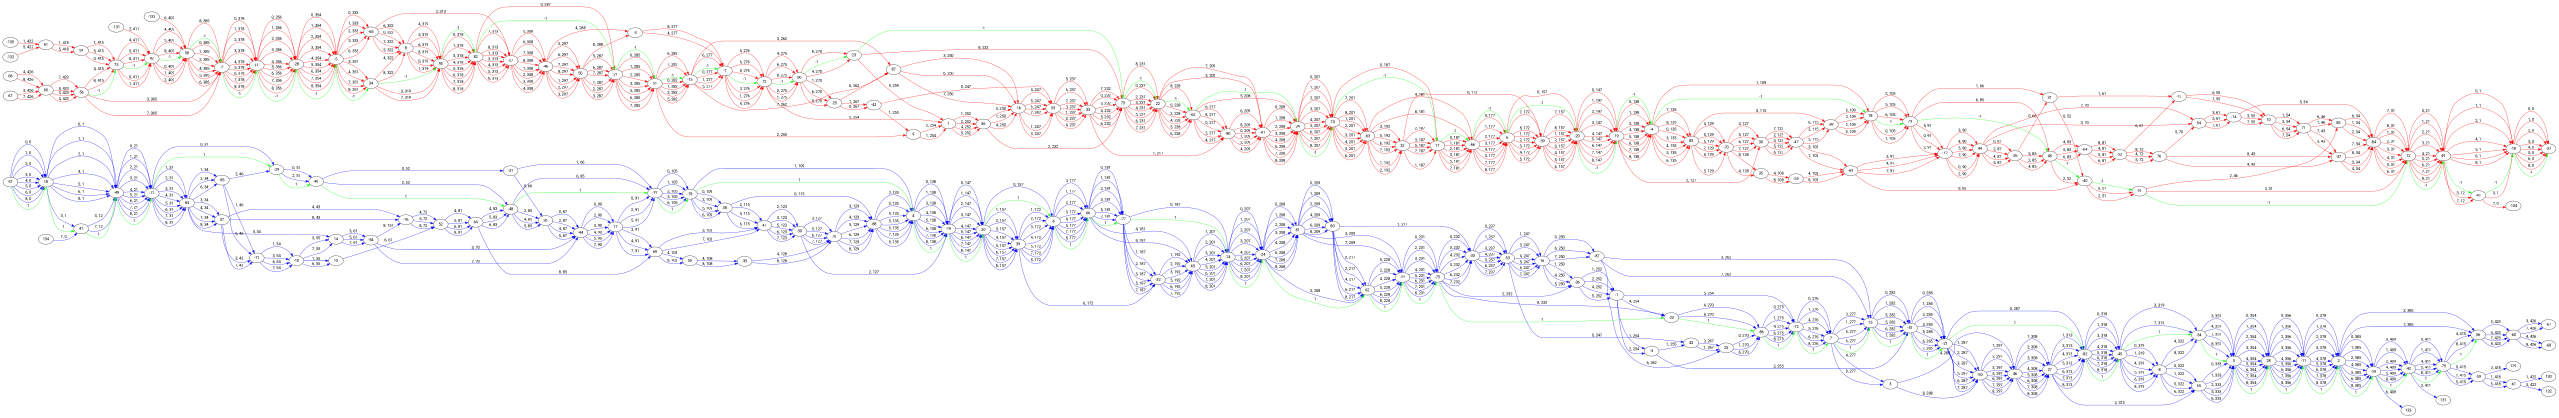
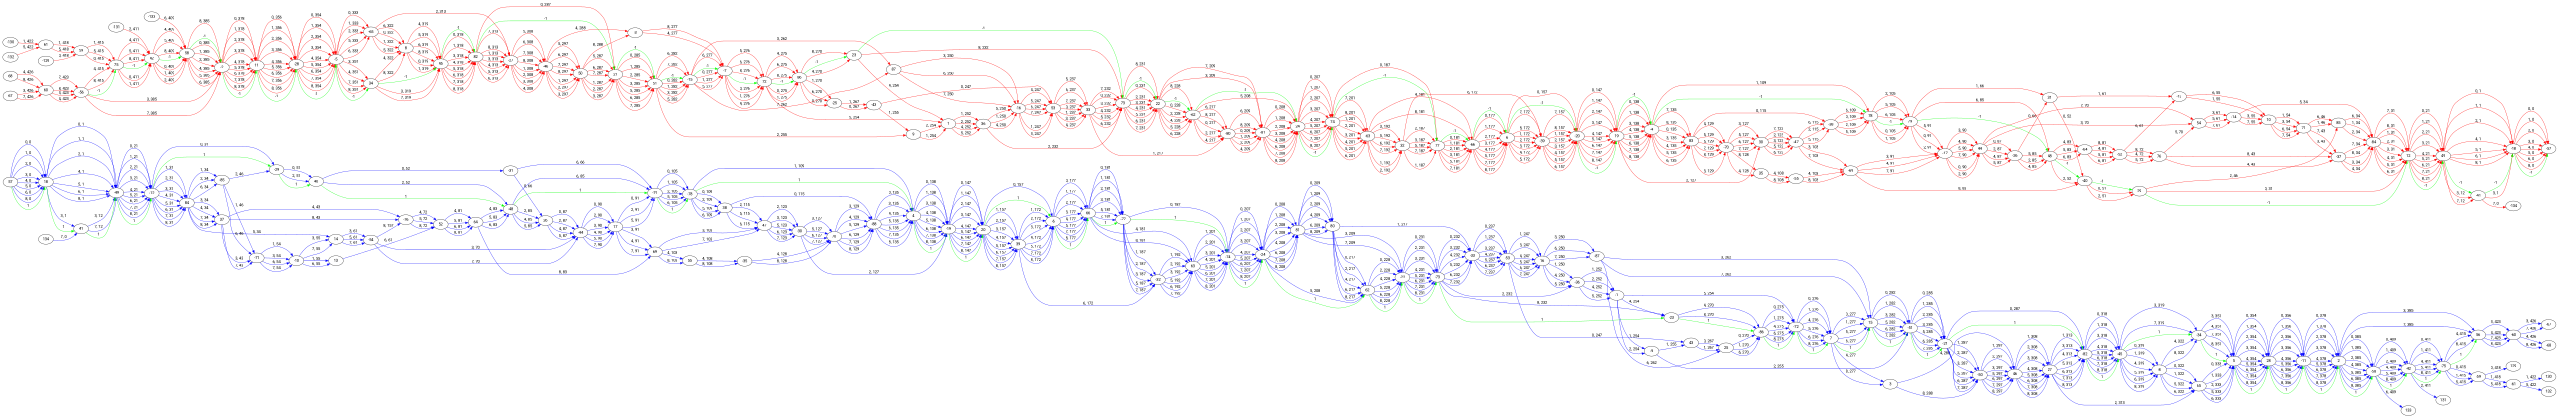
node "-129": added
edge "-25" -> "87": removed, label "6, 262"
edge "-31" -> "-79": label "1, 66" -> "6, 66"
